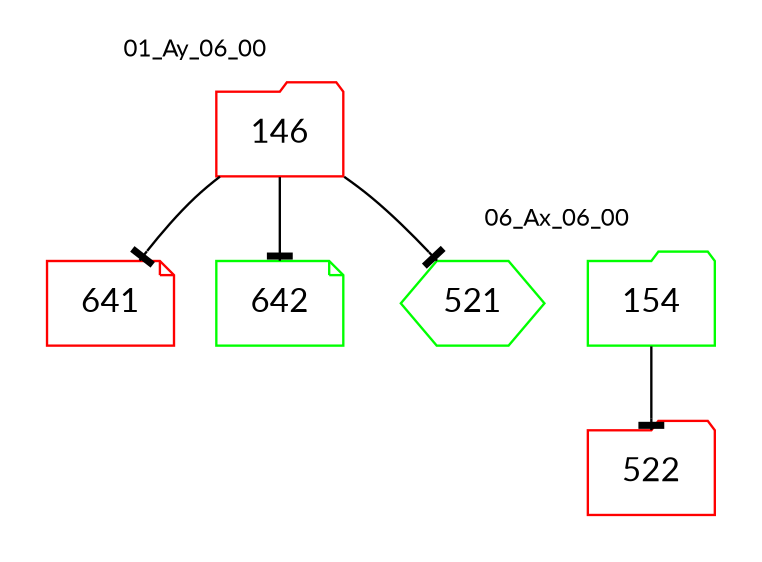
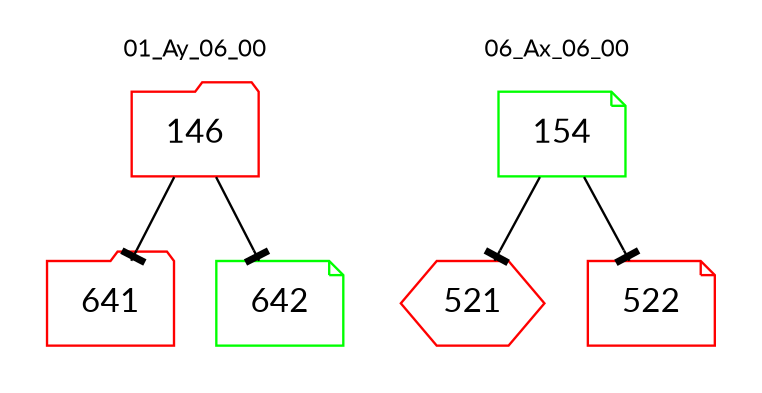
edge "146" -> "521": now "154" -> "521"
node "641": shape note -> folder
node "521": color green -> red
node "154": shape folder -> note
node "522": shape folder -> note
